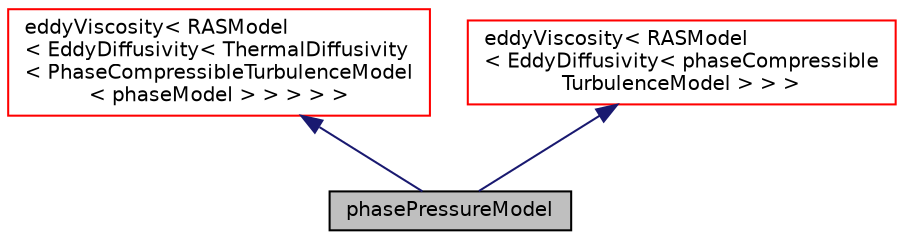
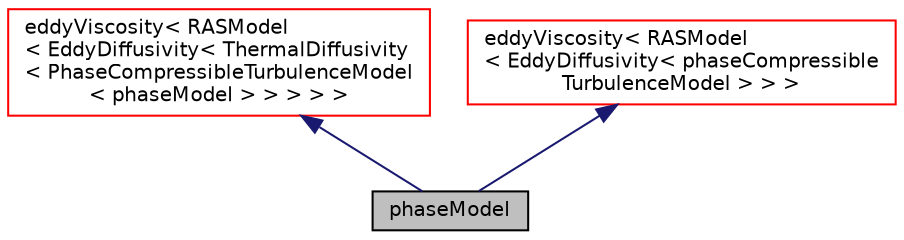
node "phasePressureModel": label "phasePressureModel" -> "phaseModel"
